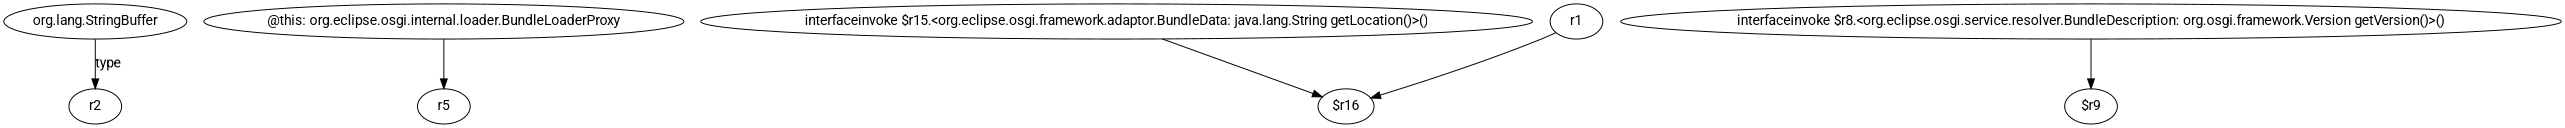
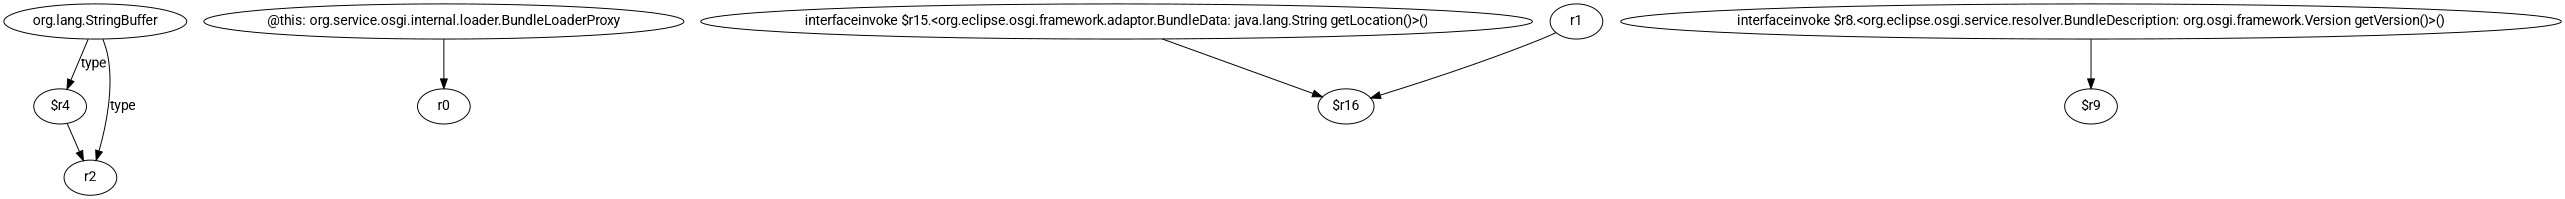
node "@this: org.eclipse.osgi.internal.loader.BundleLoaderProxy": label "@this: org.eclipse.osgi.internal.loader.BundleLoaderProxy" -> "@this: org.service.osgi.internal.loader.BundleLoaderProxy"
node "$r4": added
node "r5": label "r5" -> "r0"
